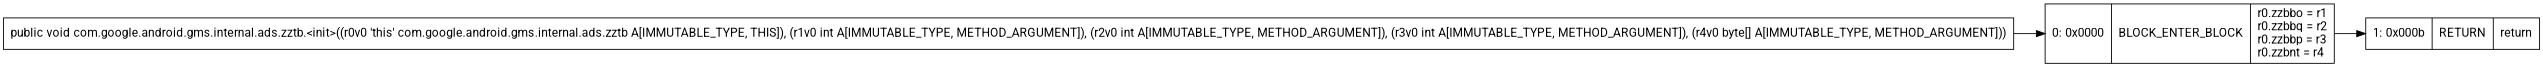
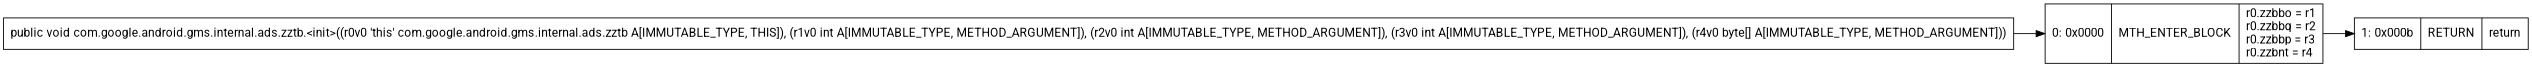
node "0: 0x0000": text "BLOCK_ENTER_BLOCK" -> "MTH_ENTER_BLOCK"
